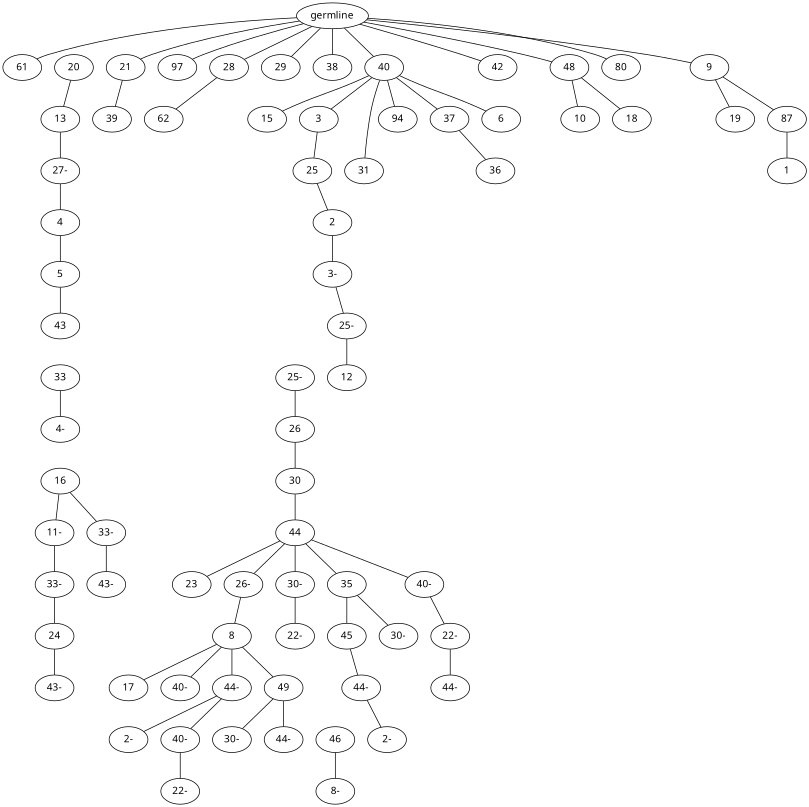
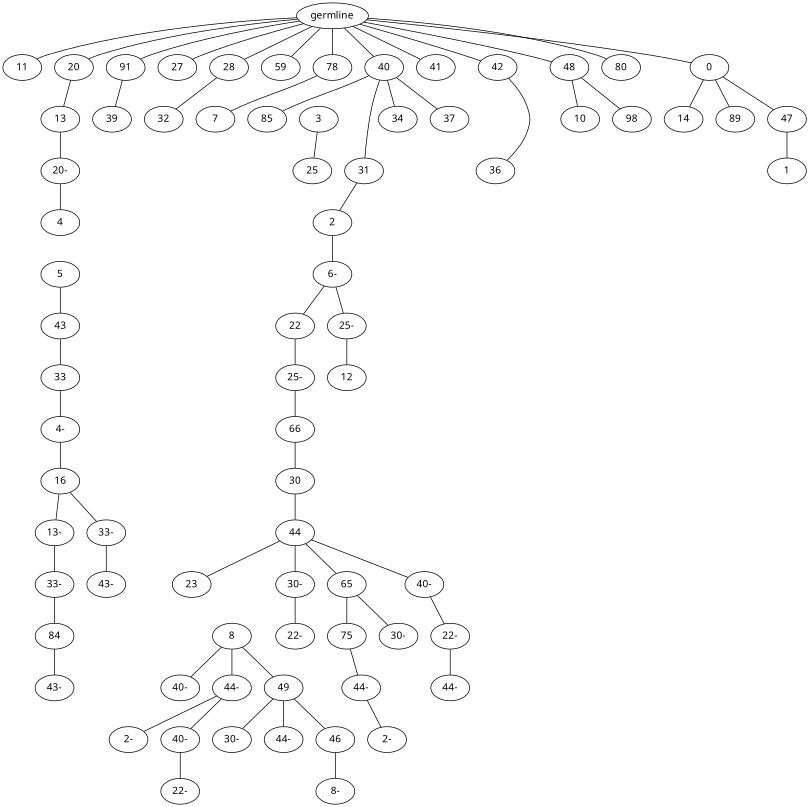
edge "germline" -- "20": added
node "61": label "61" -> "11"
node "21": label "21" -> "91"
node "97": label "97" -> "27"
node "29": label "29" -> "59"
node "38": label "38" -> "78"
node "41": added
node "9": label "9" -> "0"
edge "40" -- "3": removed
node "62": label "62" -> "32"
node "7": added
node "15": label "15" -> "85"
node "94": label "94" -> "34"
node "6": removed
node "18": label "18" -> "98"
node "14": added
node "19": label "19" -> "89"
node "87": label "87" -> "47"
edge "37" -- "36": now "42" -- "36"
node "27-": label "27-" -> "20-"
edge "25" -- "2": now "31" -- "2"
edge "4" -- "5": removed
node "3-": label "3-" -> "6-"
node "22": added
edge "43" -- "33": added
node "26": label "26" -> "66"
edge "4-" -- "16": added
node "11-": label "11-" -> "13-"
node "26-": removed
node "35": label "35" -> "65"
node "24": label "24" -> "84"
node "45": label "45" -> "75"
node "17": removed
edge "49" -- "46": added
